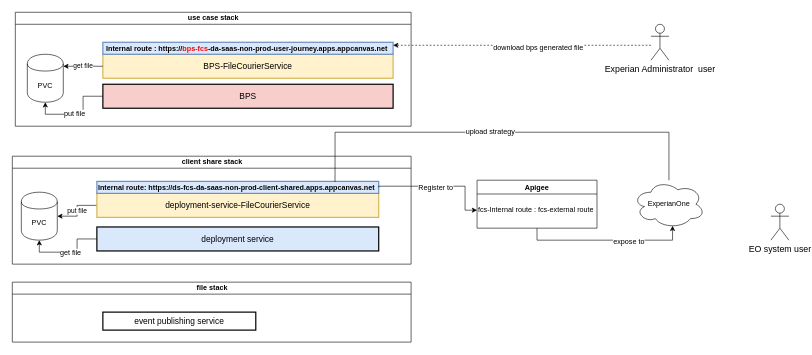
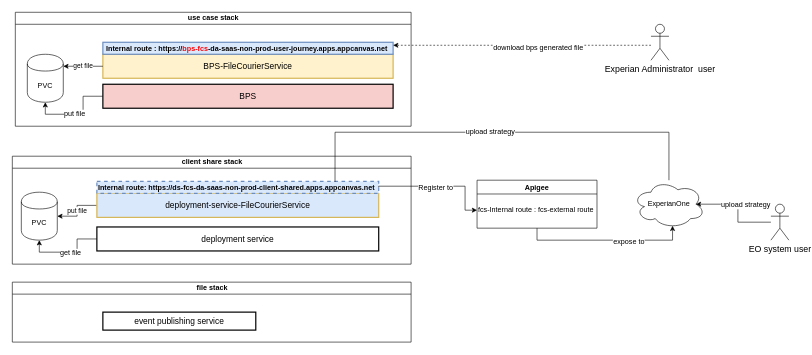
node "Internal route: https://ds-fcs-da-saas-non-prod-client-shared.apps.appcanvas.net": style solid -> dashed
edge "EO system user" -> "ExperianOne": added, label "upload strategy"
node "deployment-service-FileCourierService": fillcolor #fff2cc -> #dae8fc
node "deployment service": fillcolor #dae8fc -> #ffffff
